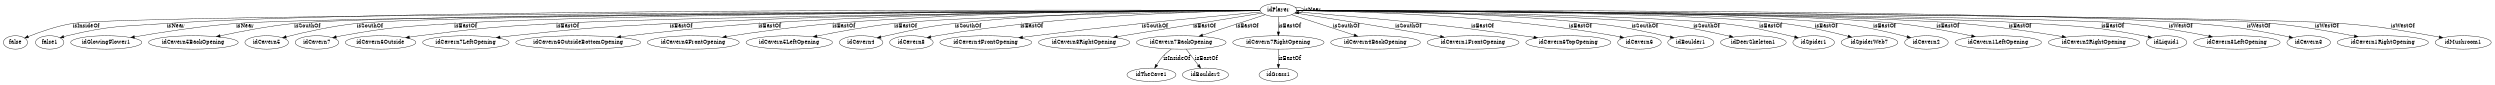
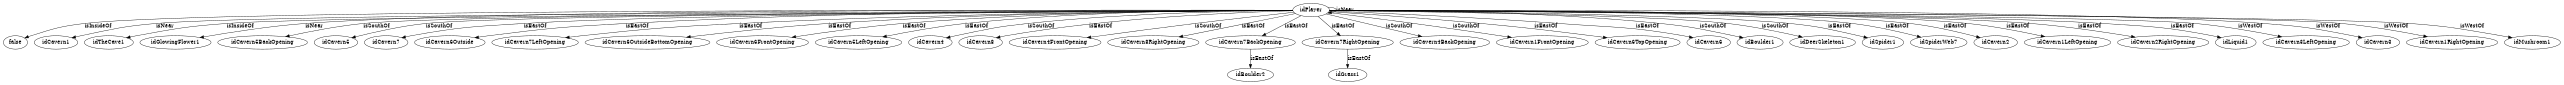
node "false1": label "false1" -> "idCavern1"
edge "idCavern7BackOpening" -> "idTheCave1": now "idPlayer" -> "idTheCave1"
